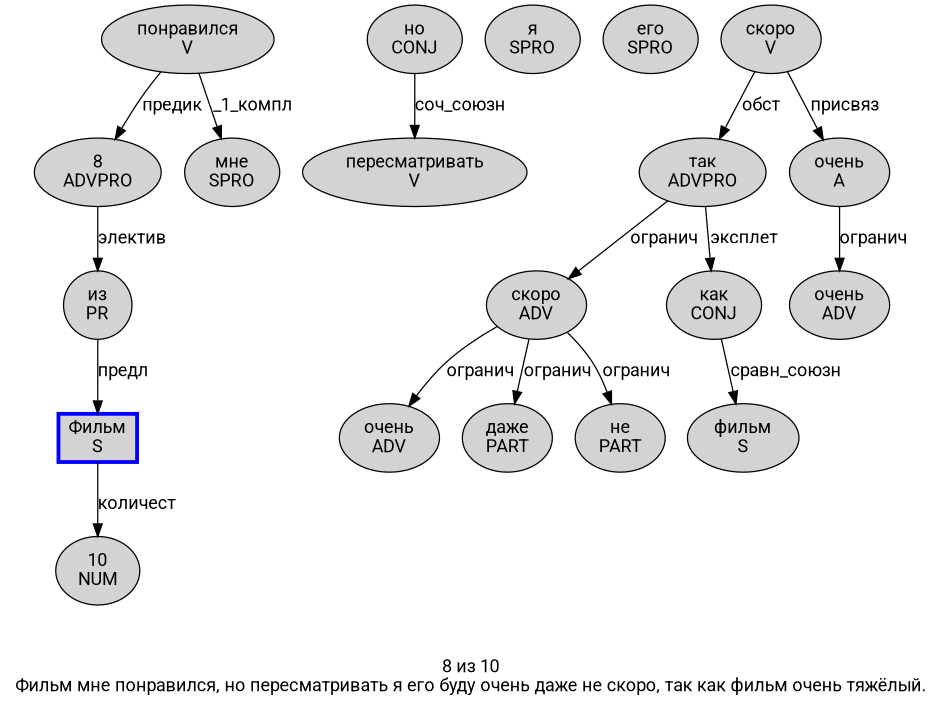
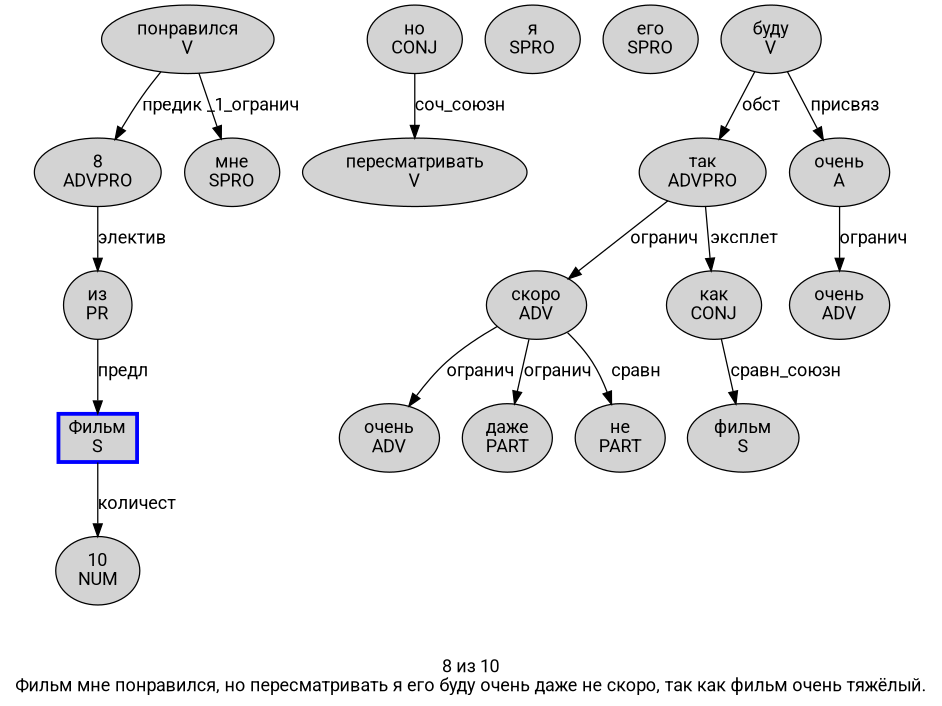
node "скоро V": label "скоро V" -> "буду V"
edge "понравился V" -> "мне SPRO": label "_1_компл" -> "_1_огранич"
edge "скоро ADV" -> "не PART": label "огранич" -> "сравн"
